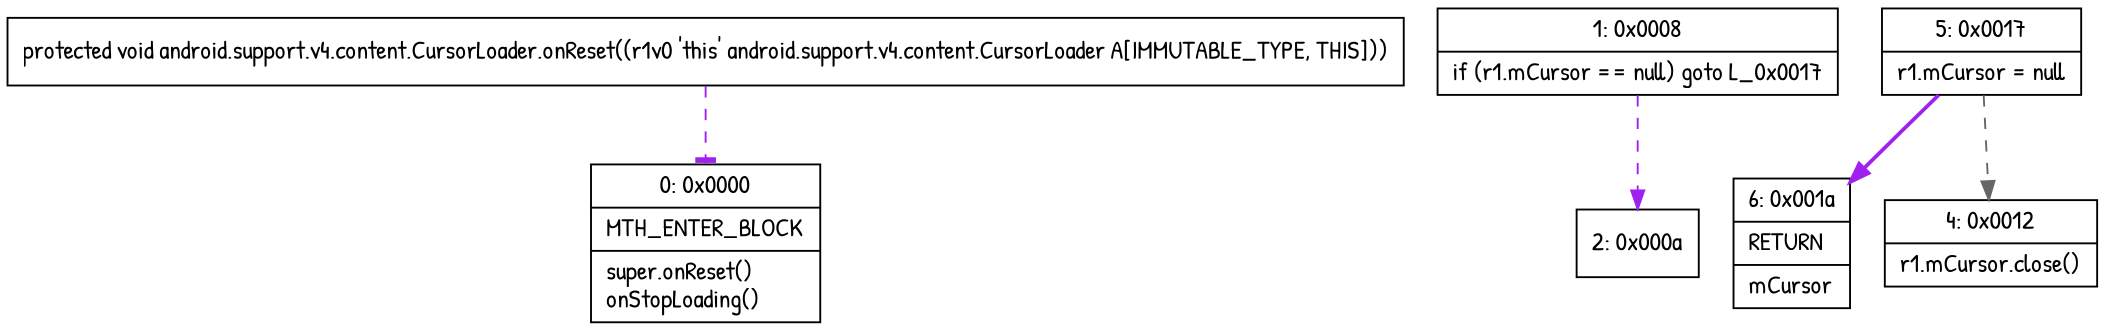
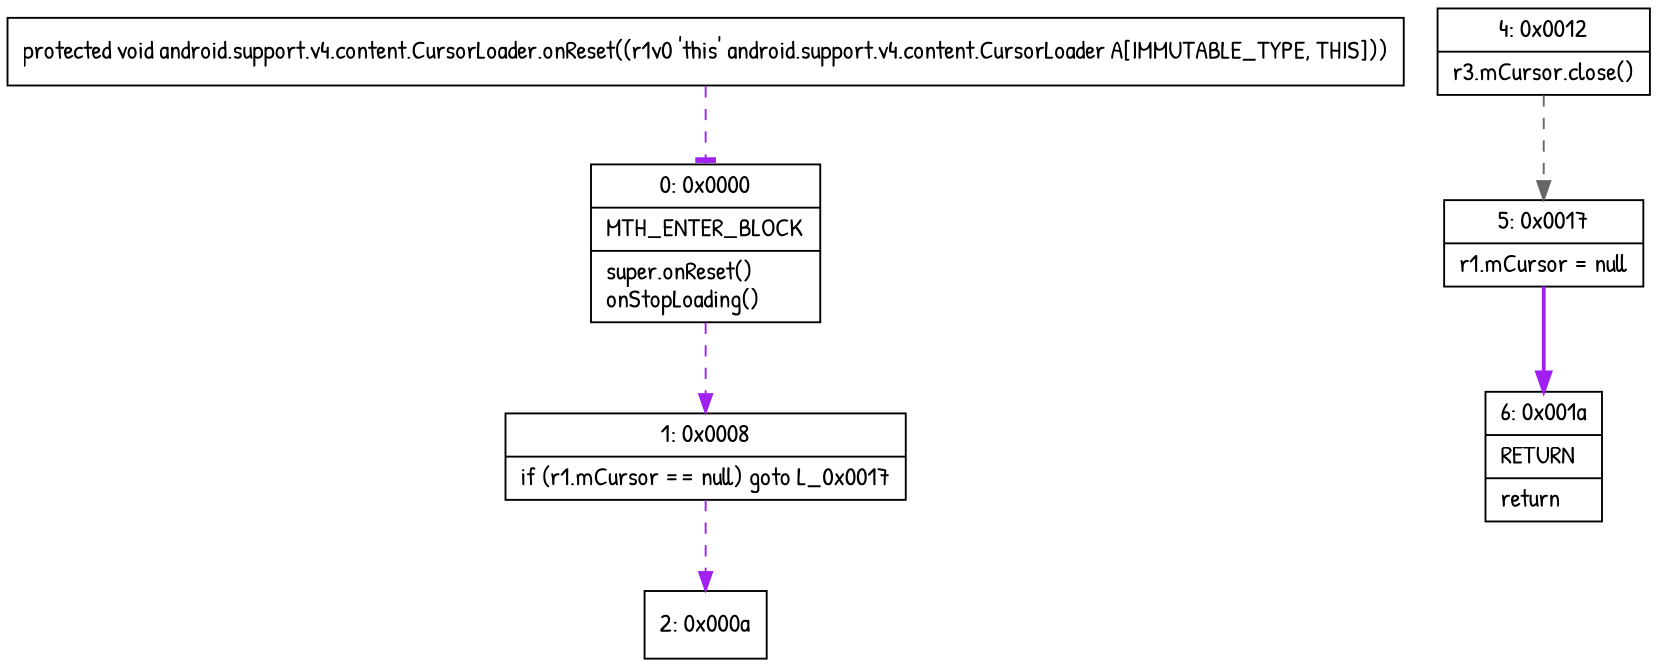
edge "5: 0x0017" -> "4: 0x0012": reversed
node "4: 0x0012": text "r1.mCursor.close()" -> "r3.mCursor.close()"
node "6: 0x001a": text "mCursor" -> "return"
edge "0: 0x0000" -> "1: 0x0008": added
